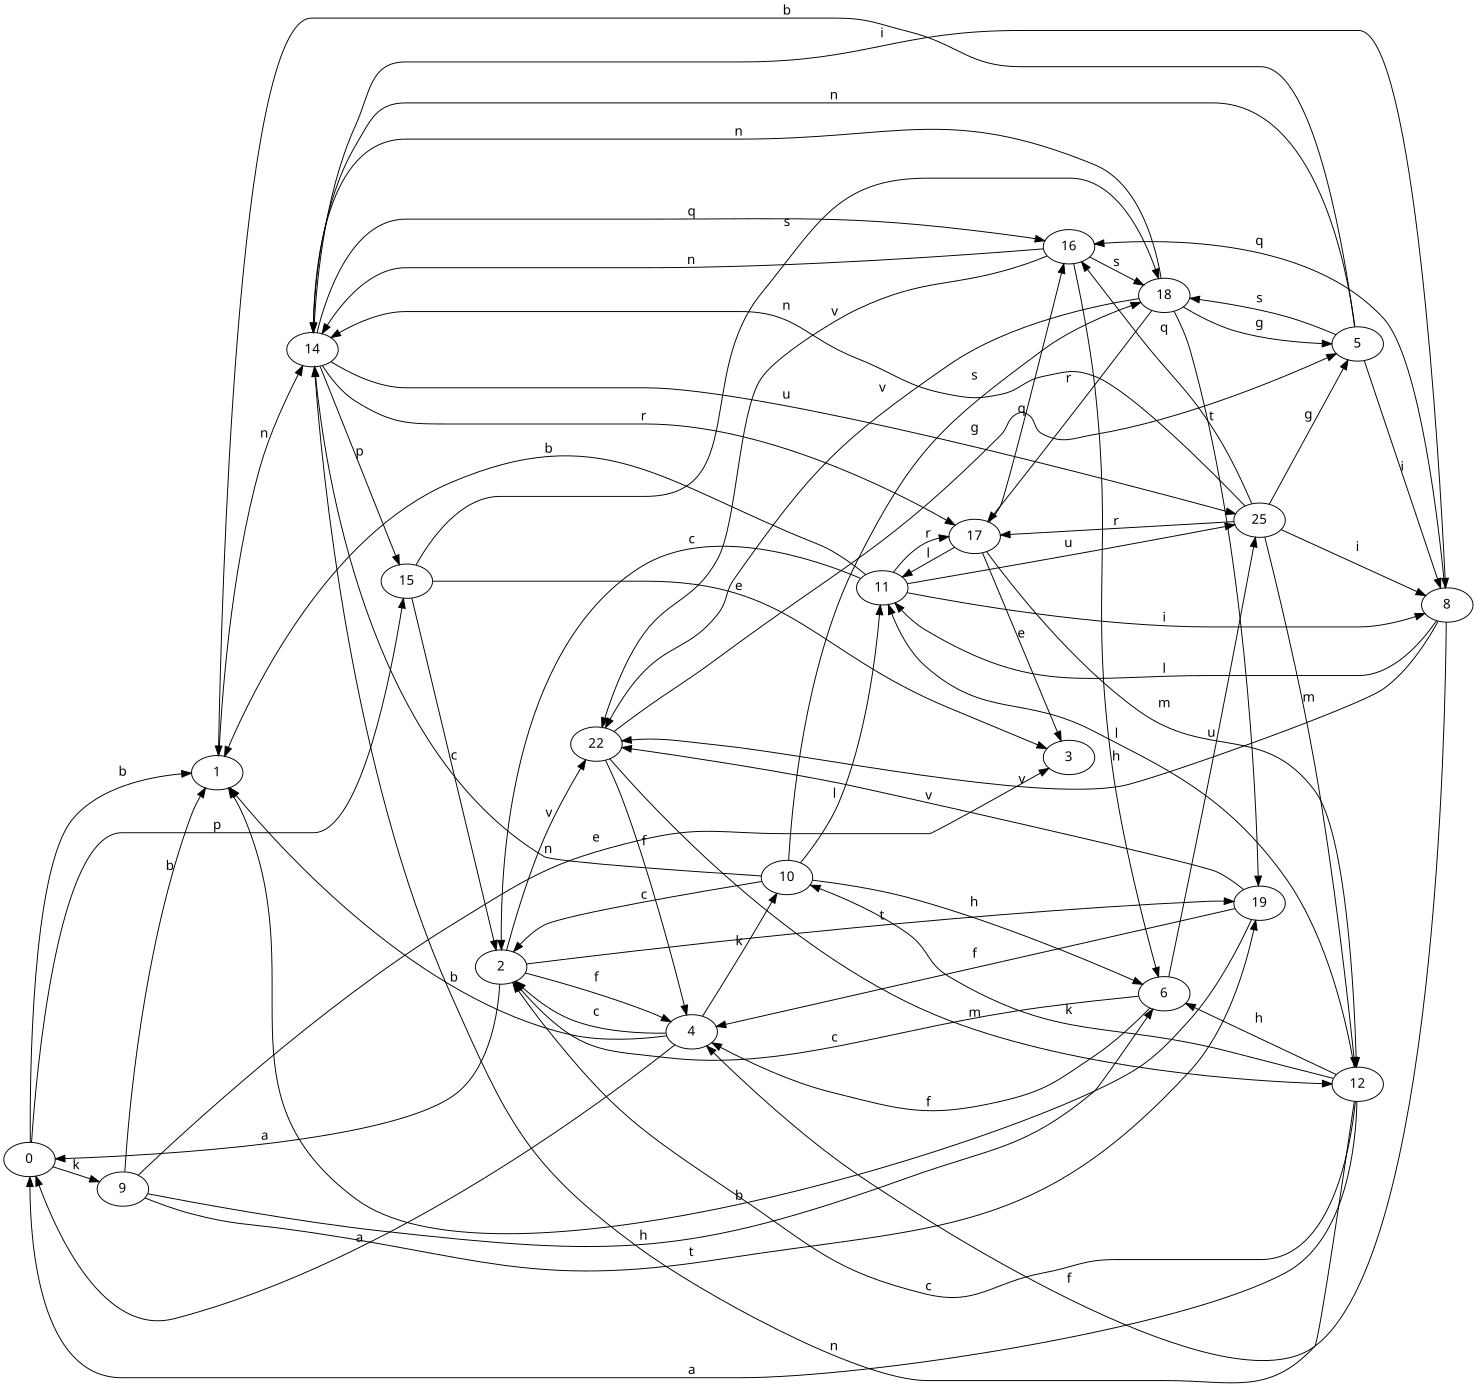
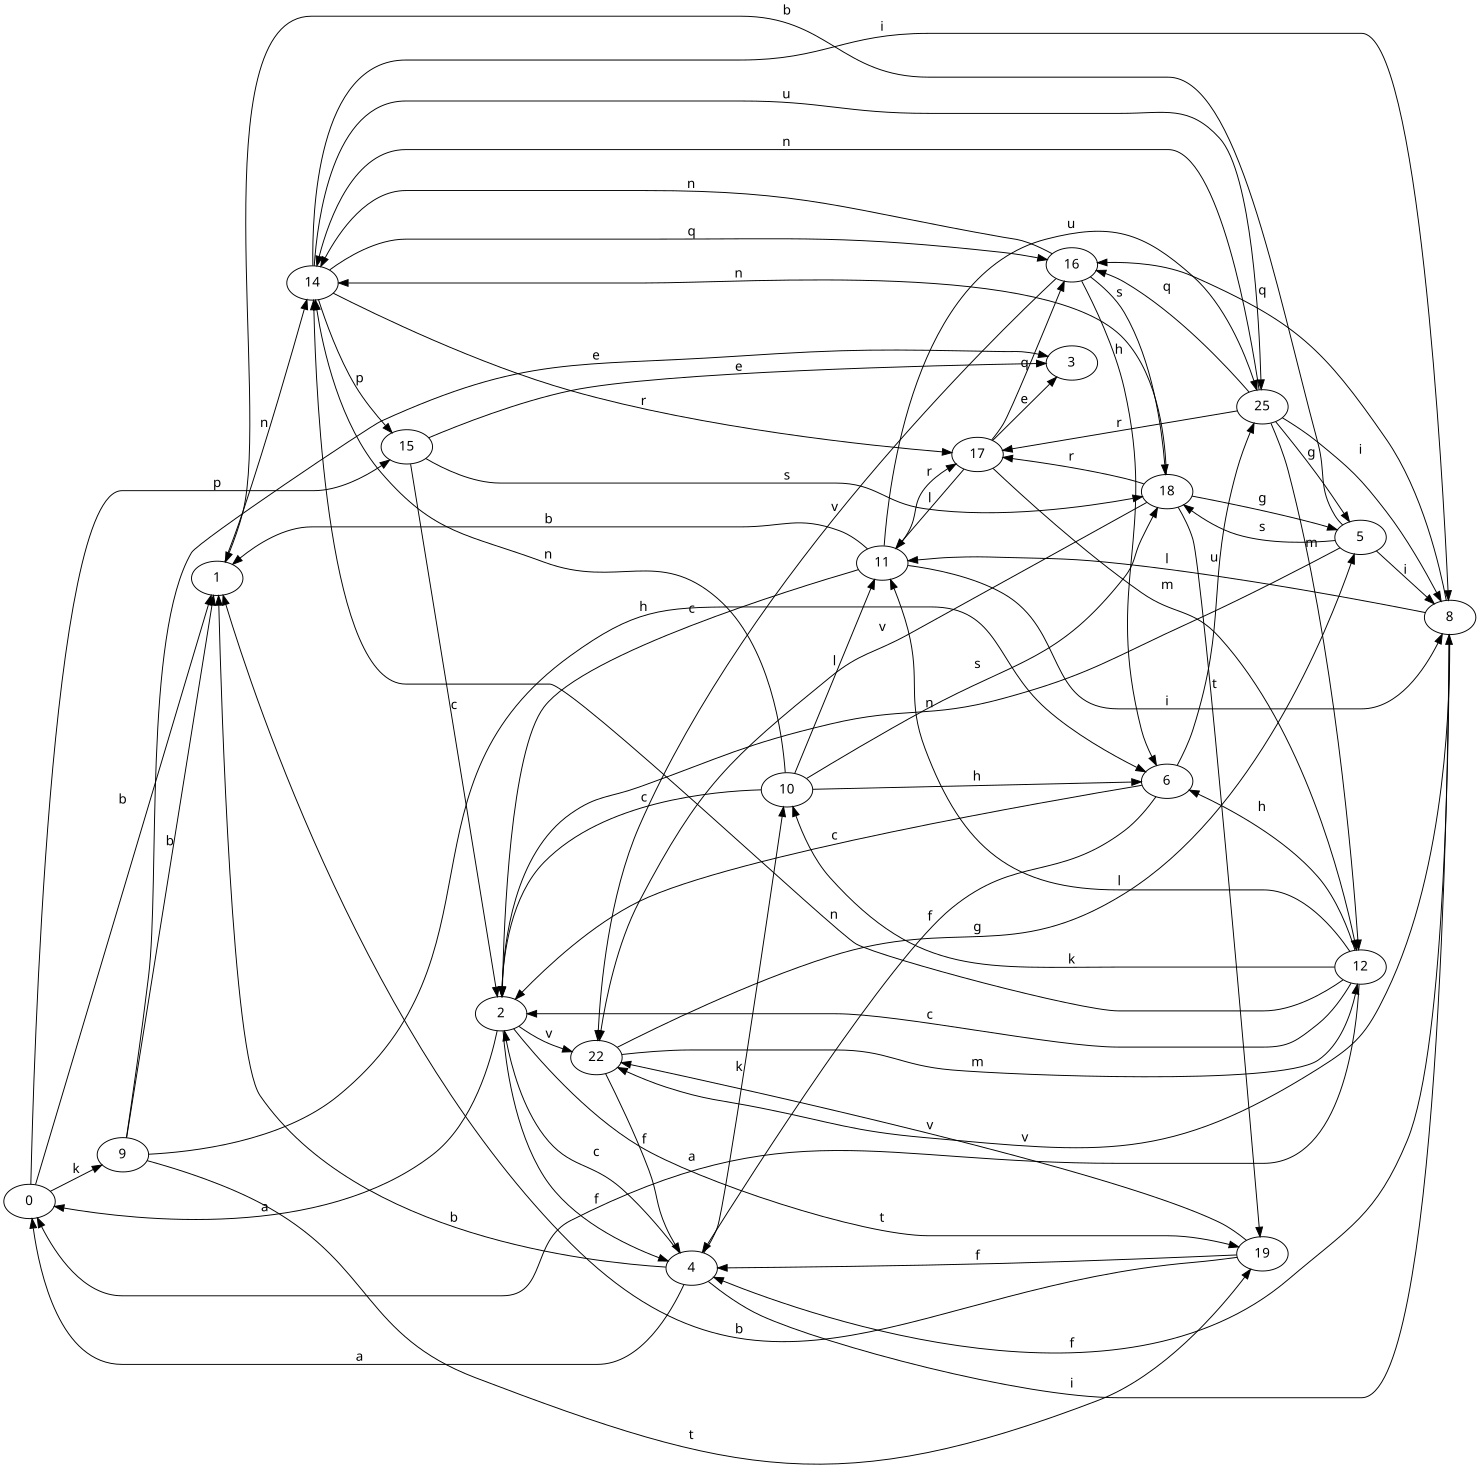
edge "5" -> "14": now "5" -> "2"
edge "4" -> "8": added, label "i"
